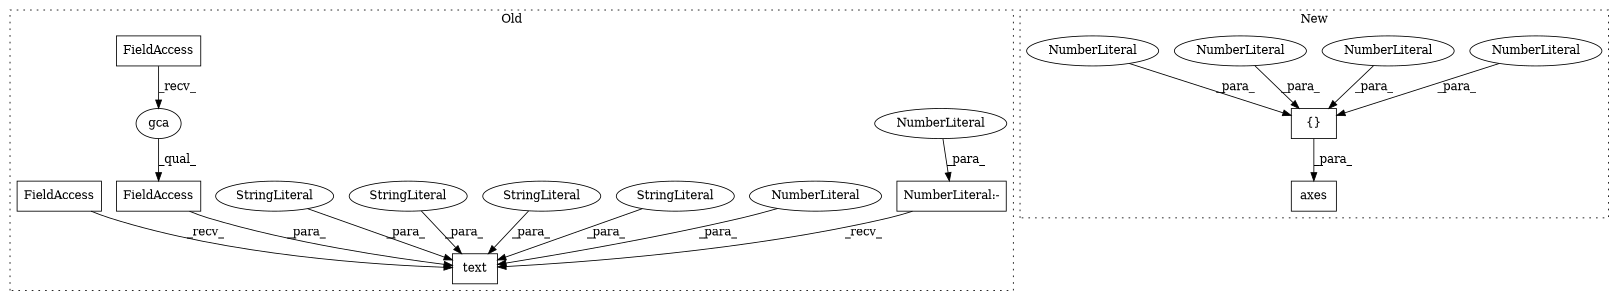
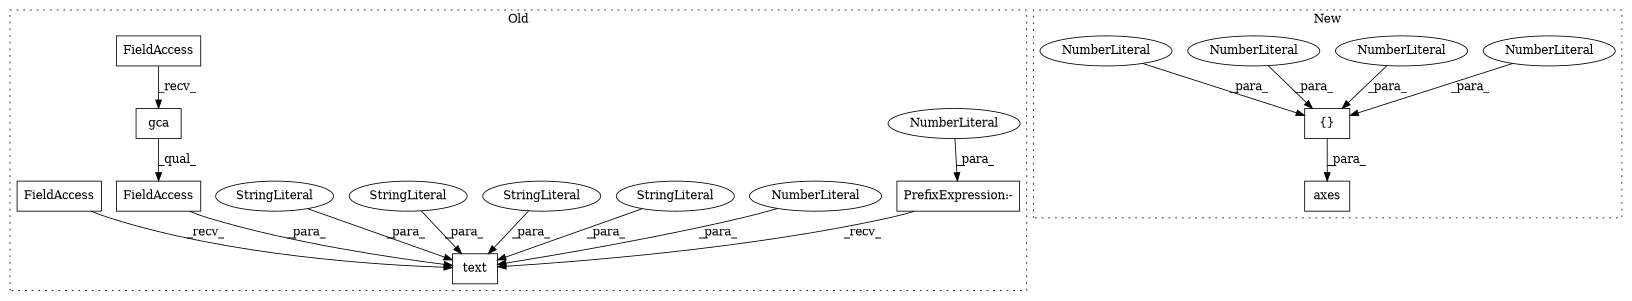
node "gca": shape ellipse -> box
node "NumberLiteral:-": label "NumberLiteral:-" -> "PrefixExpression:-"
